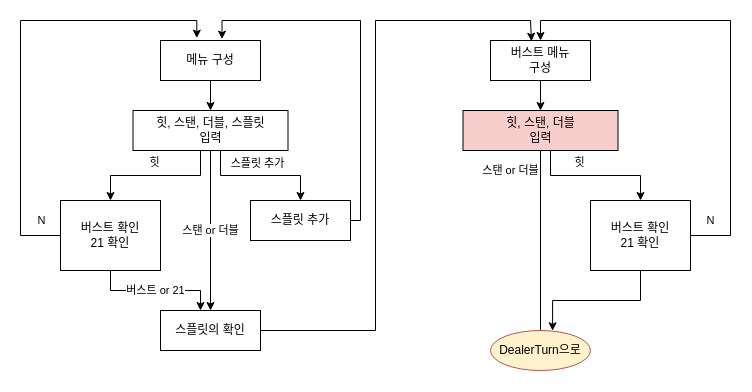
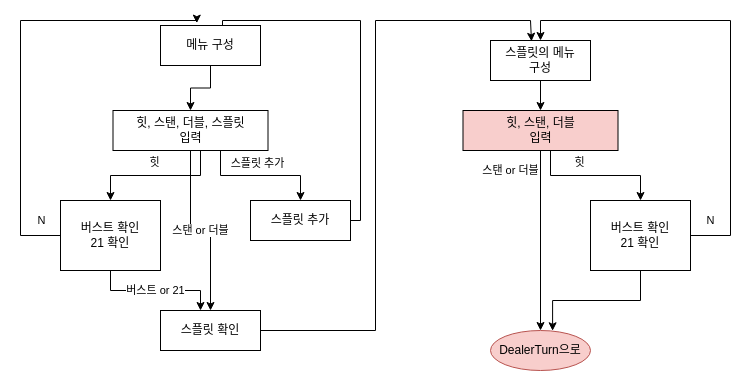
node "메뉴 구성": moved (211, 61) -> (211, 46)
node "버스트 메뉴 구성": label "버스트 메뉴 구성" -> "스플릿의 메뉴 구성"
node "힛, 스탠, 더블, 스플릿 입력": moved (211, 131) -> (191, 131)
edge "힛, 스탠, 더블 입력" -- "DealerTurn으로": arrowhead none -> classic
node "스플릿의 확인": label "스플릿의 확인" -> "스플릿 확인"
node "DealerTurn으로": fillcolor #fff2cc -> #f8cecc
